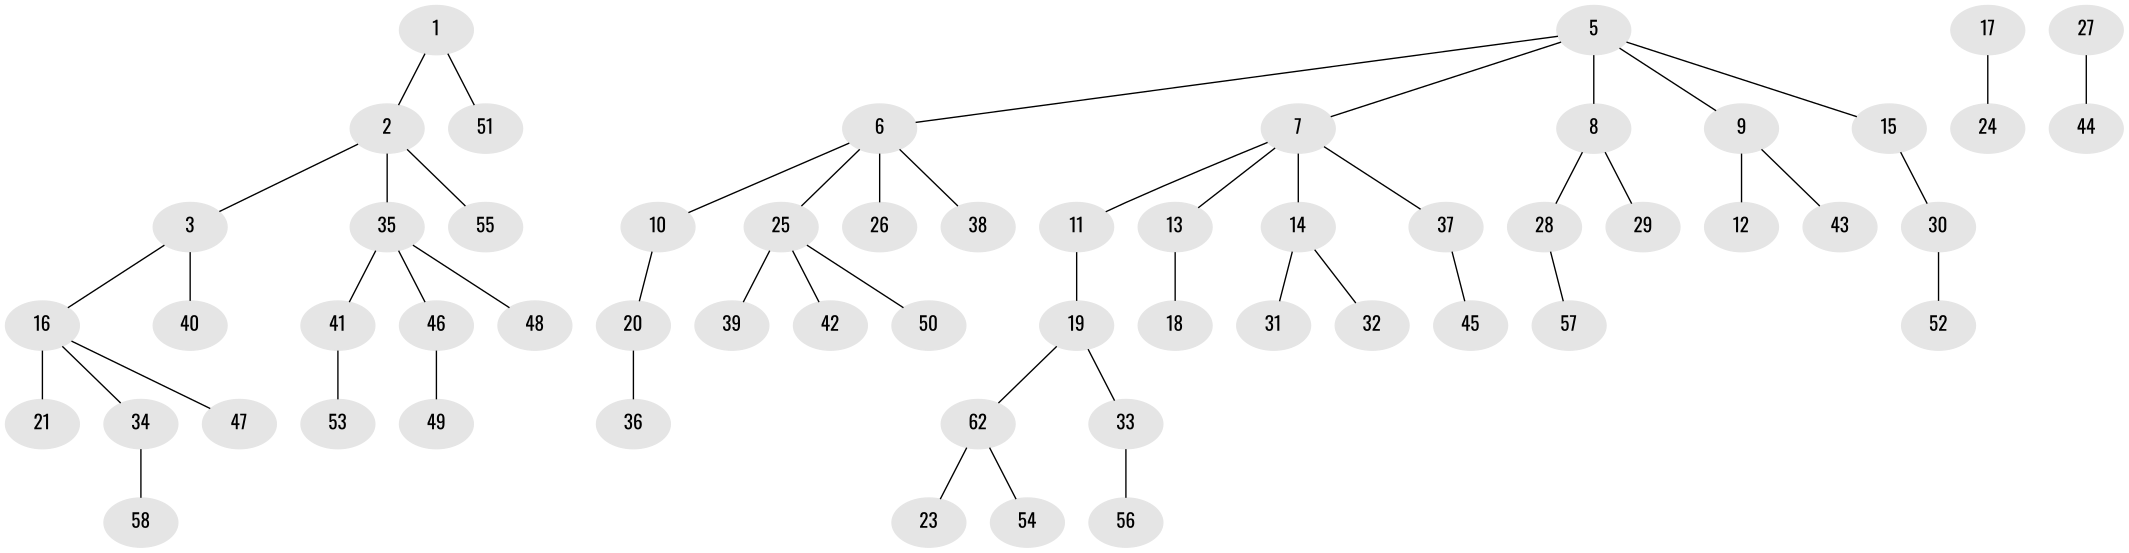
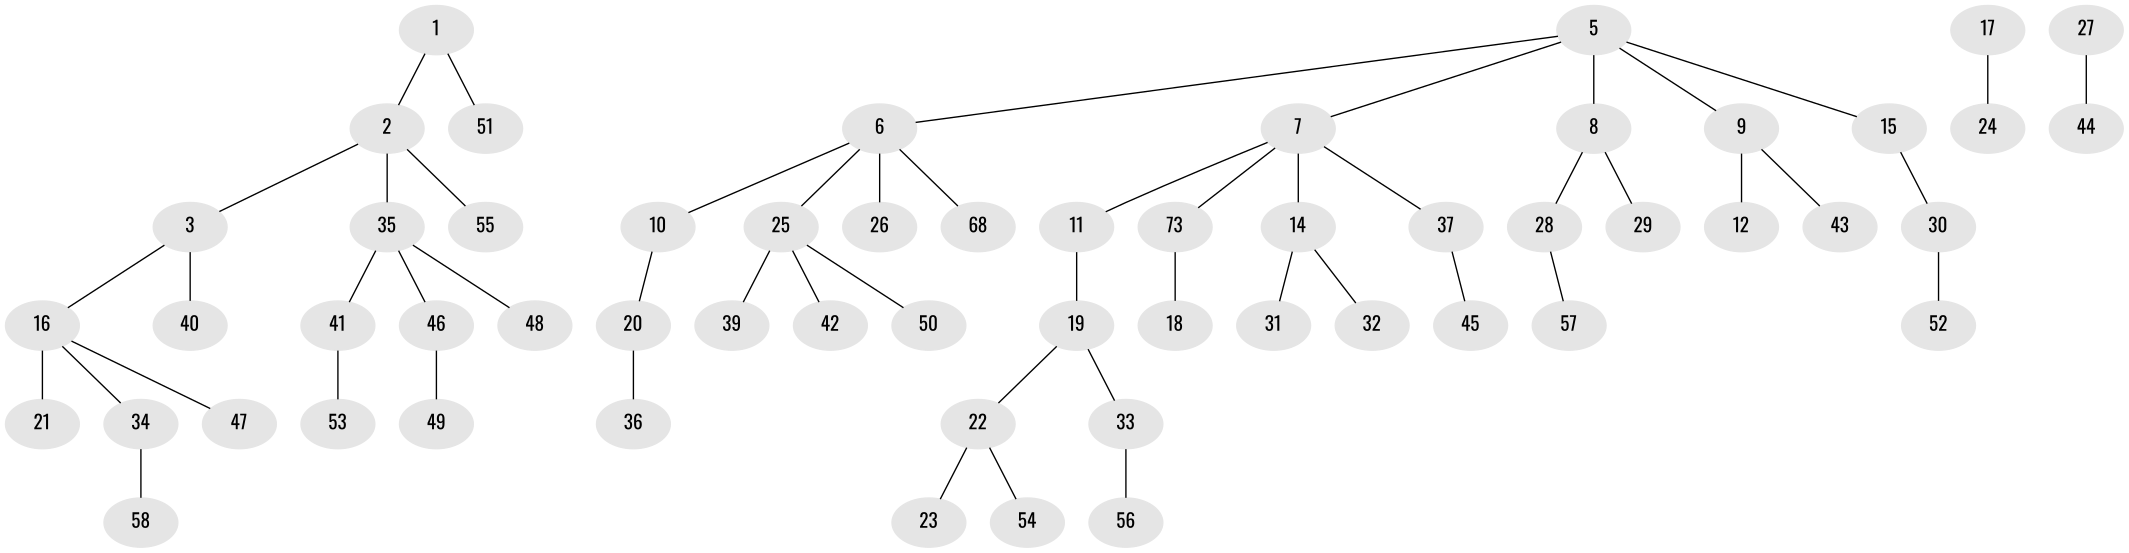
node "38": label "38" -> "68"
node "13": label "13" -> "73"
node "62": label "62" -> "22"
